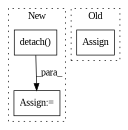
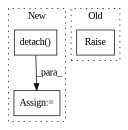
node "Assign": label "Assign" -> "Raise"
